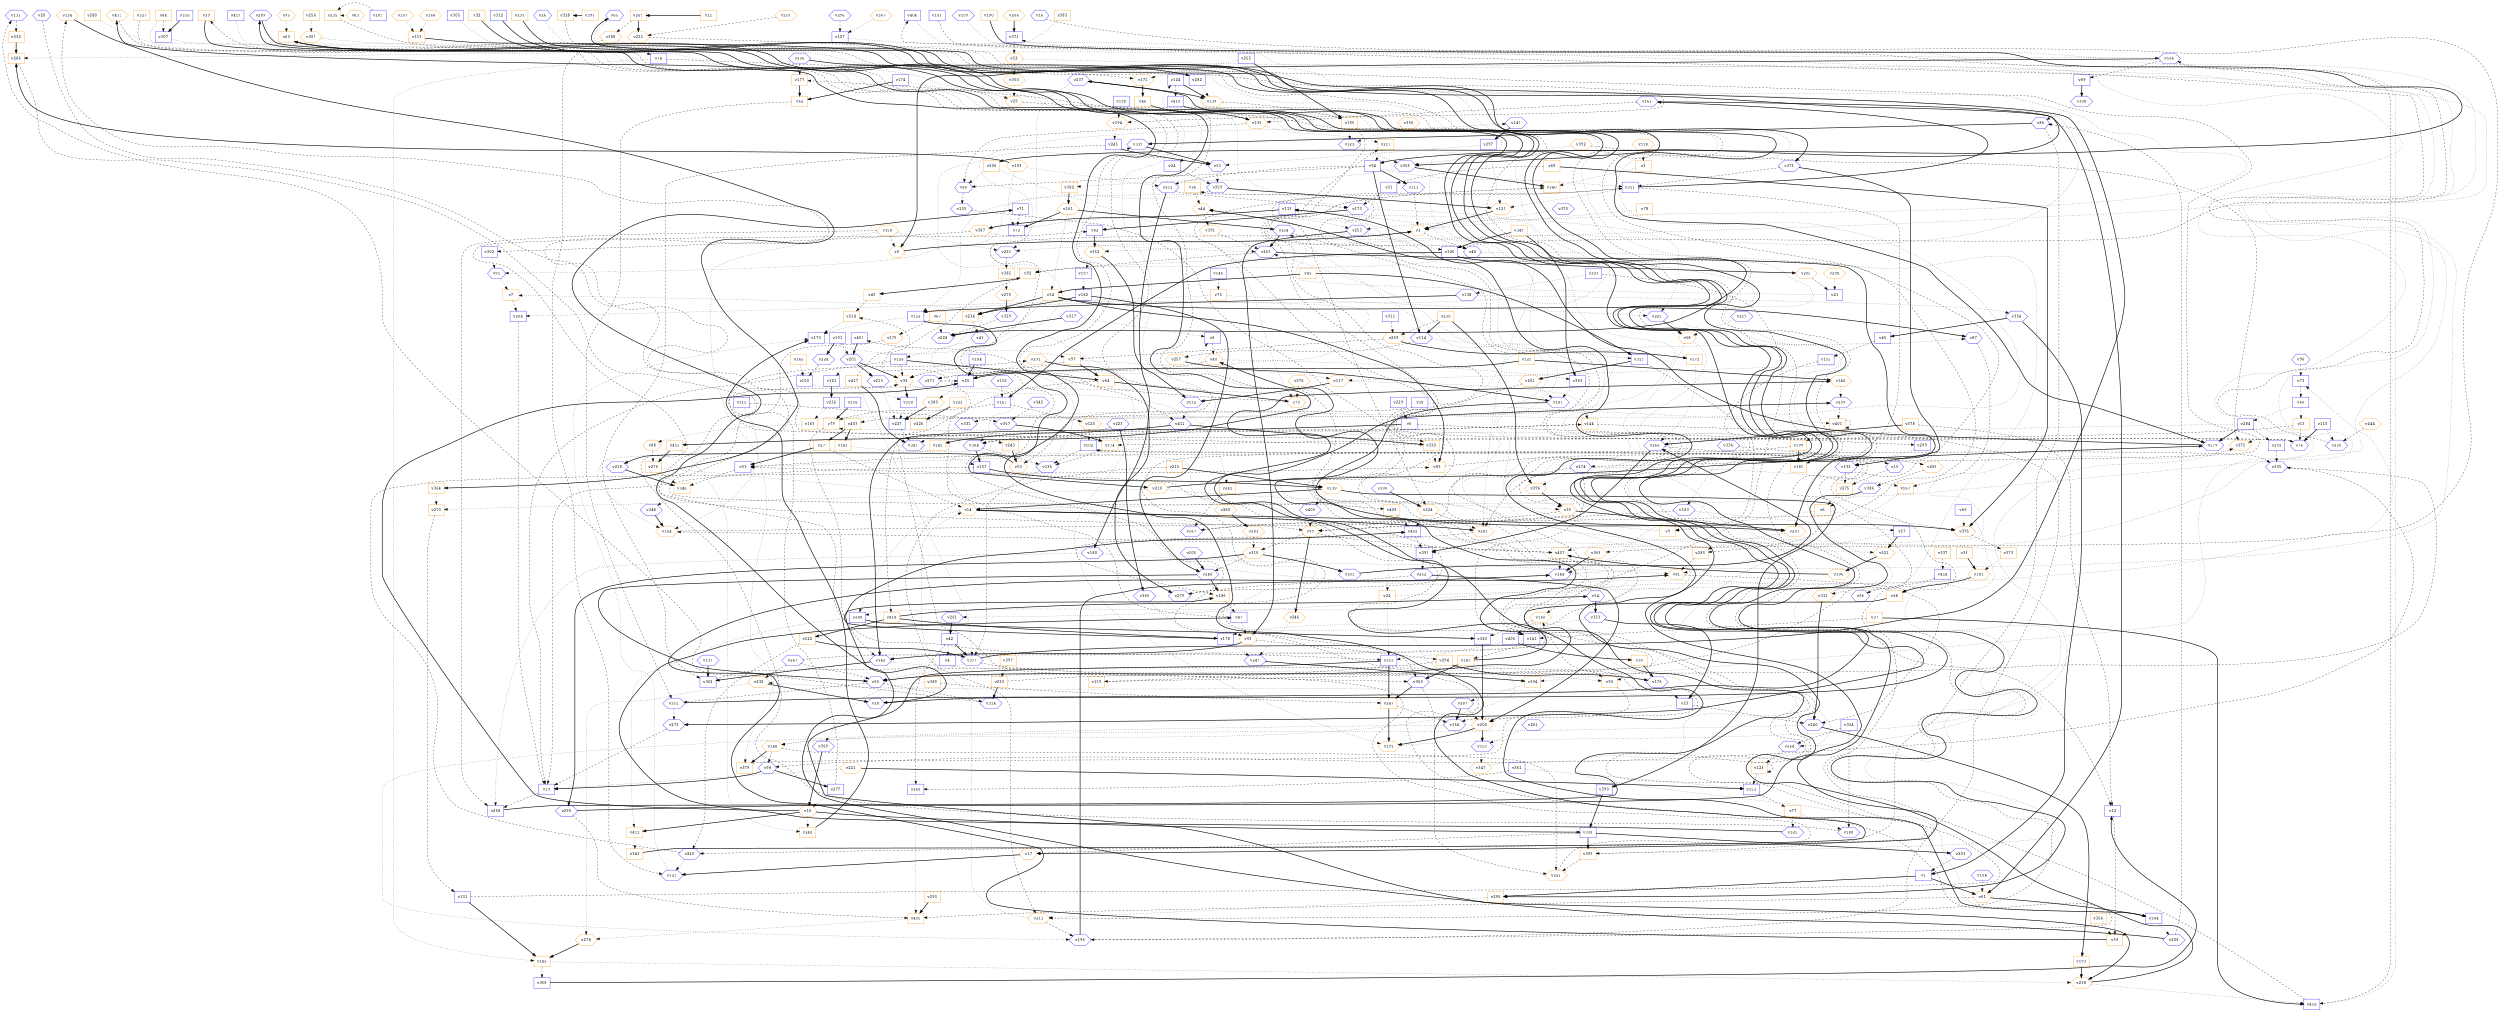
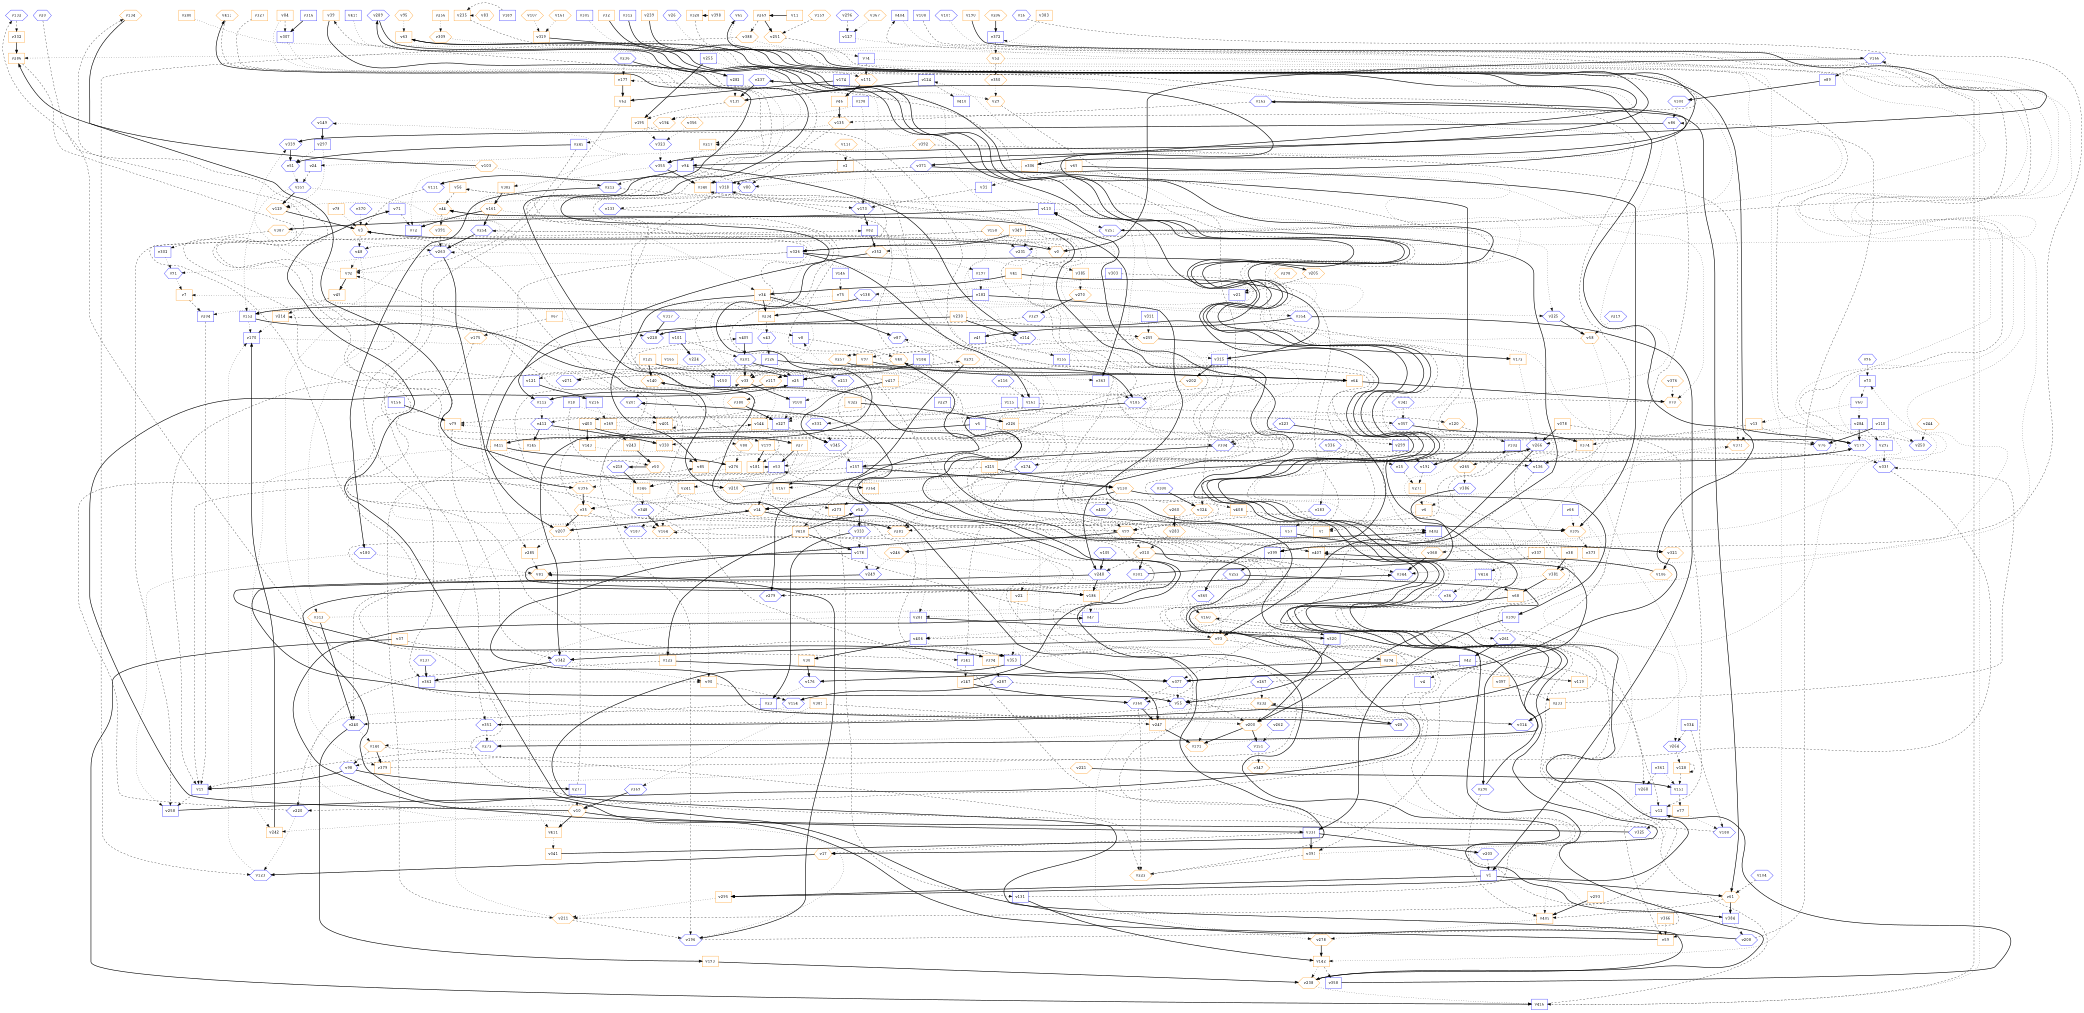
edge "v410" -> "v28": removed
edge "v247" -> "v154": removed
